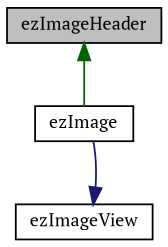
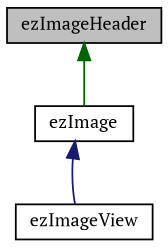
edge "ezImage" -> "ezImageView": reversed
